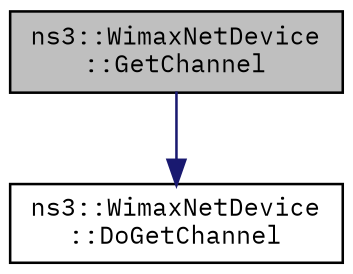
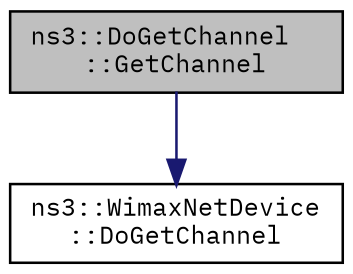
node "ns3::WimaxNetDevice ::GetChannel": label "ns3::WimaxNetDevice ::GetChannel" -> "ns3::DoGetChannel ::GetChannel"
